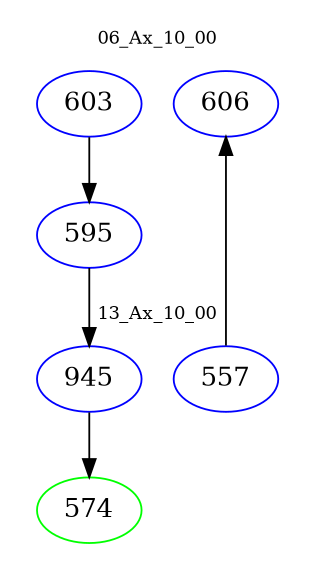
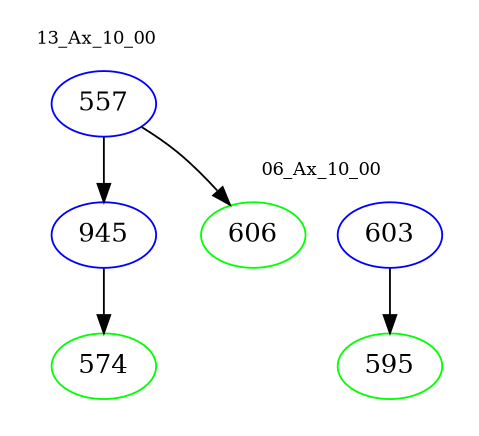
node "606": color blue -> green
node "595": color blue -> green
edge "595" -> "945": now "557" -> "945"
